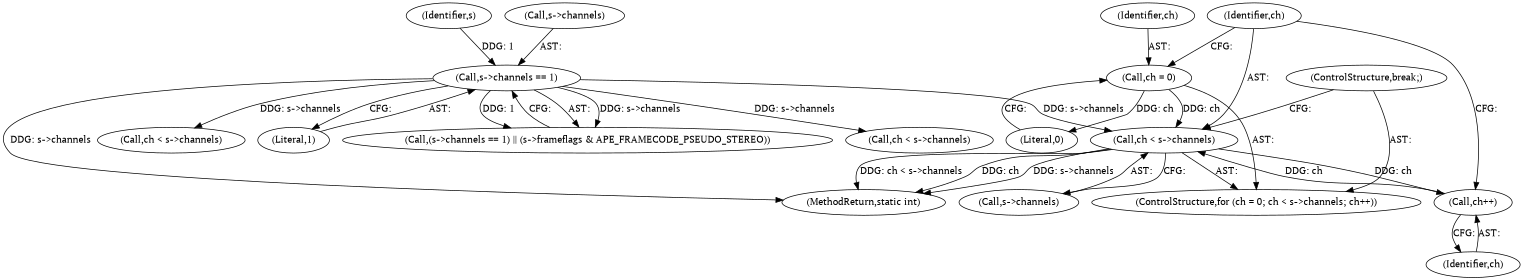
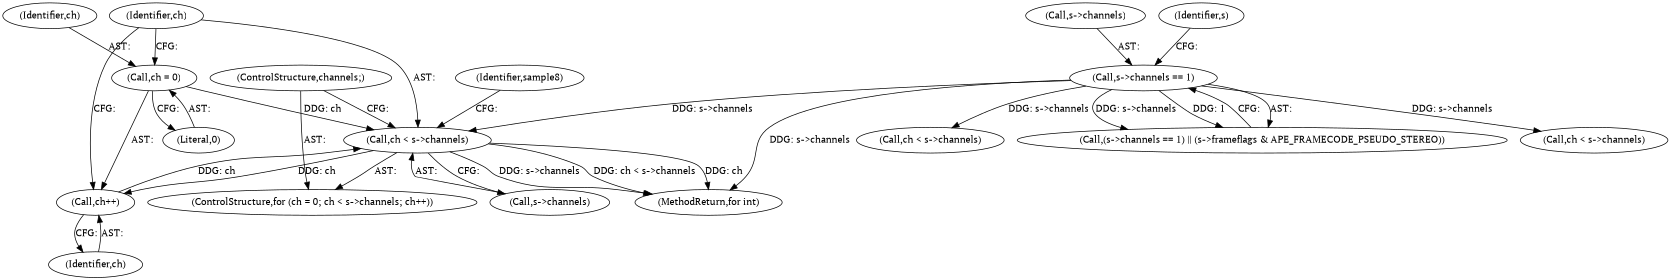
edge "(Identifier,s)" -> "(Call,s->channels == 1)": label "DDG: 1" -> "CFG: "
node "(Identifier,sample8)": added
node "(ControlStructure,break;)": label "(ControlStructure,break;)" -> "(ControlStructure,channels;)"
edge "(Literal,0)" -> "(Call,ch = 0)": label "CFG: " -> "AST: "
edge "(Call,ch = 0)" -> "(Literal,0)": label "DDG: ch" -> "CFG: "
edge "(Call,ch = 0)" -> "(ControlStructure,for (ch = 0; ch < s->channels; ch++))": now "(Call,ch = 0)" -> "(Call,ch++)"
node "(Literal,1)": removed
node "(MethodReturn,static int)": label "(MethodReturn,static int)" -> "(MethodReturn,for int)"
